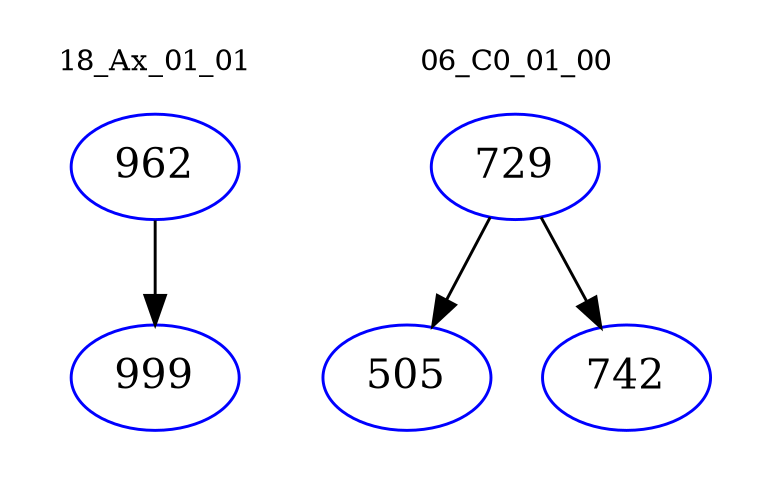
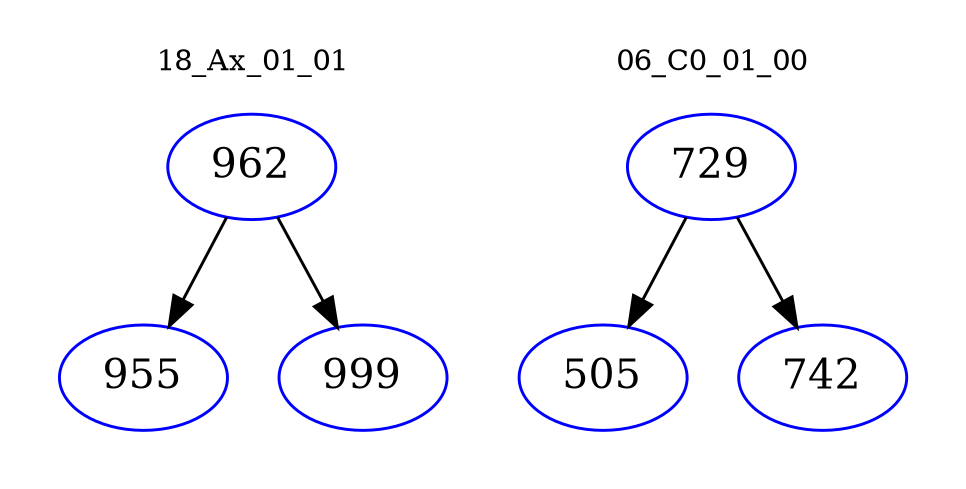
node "955": added
